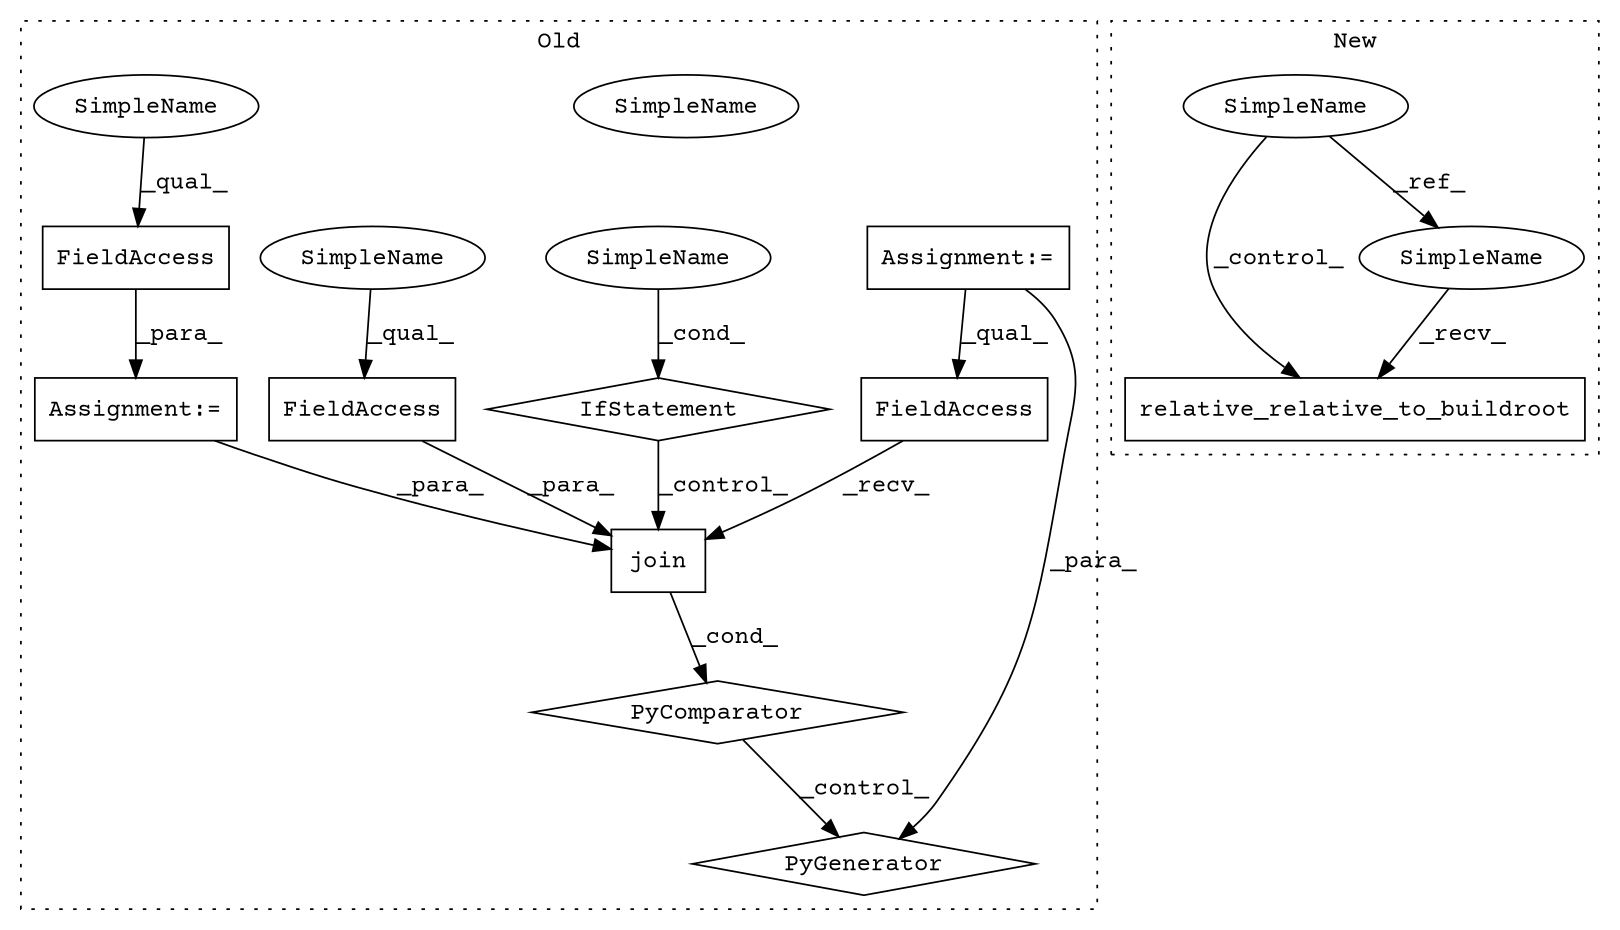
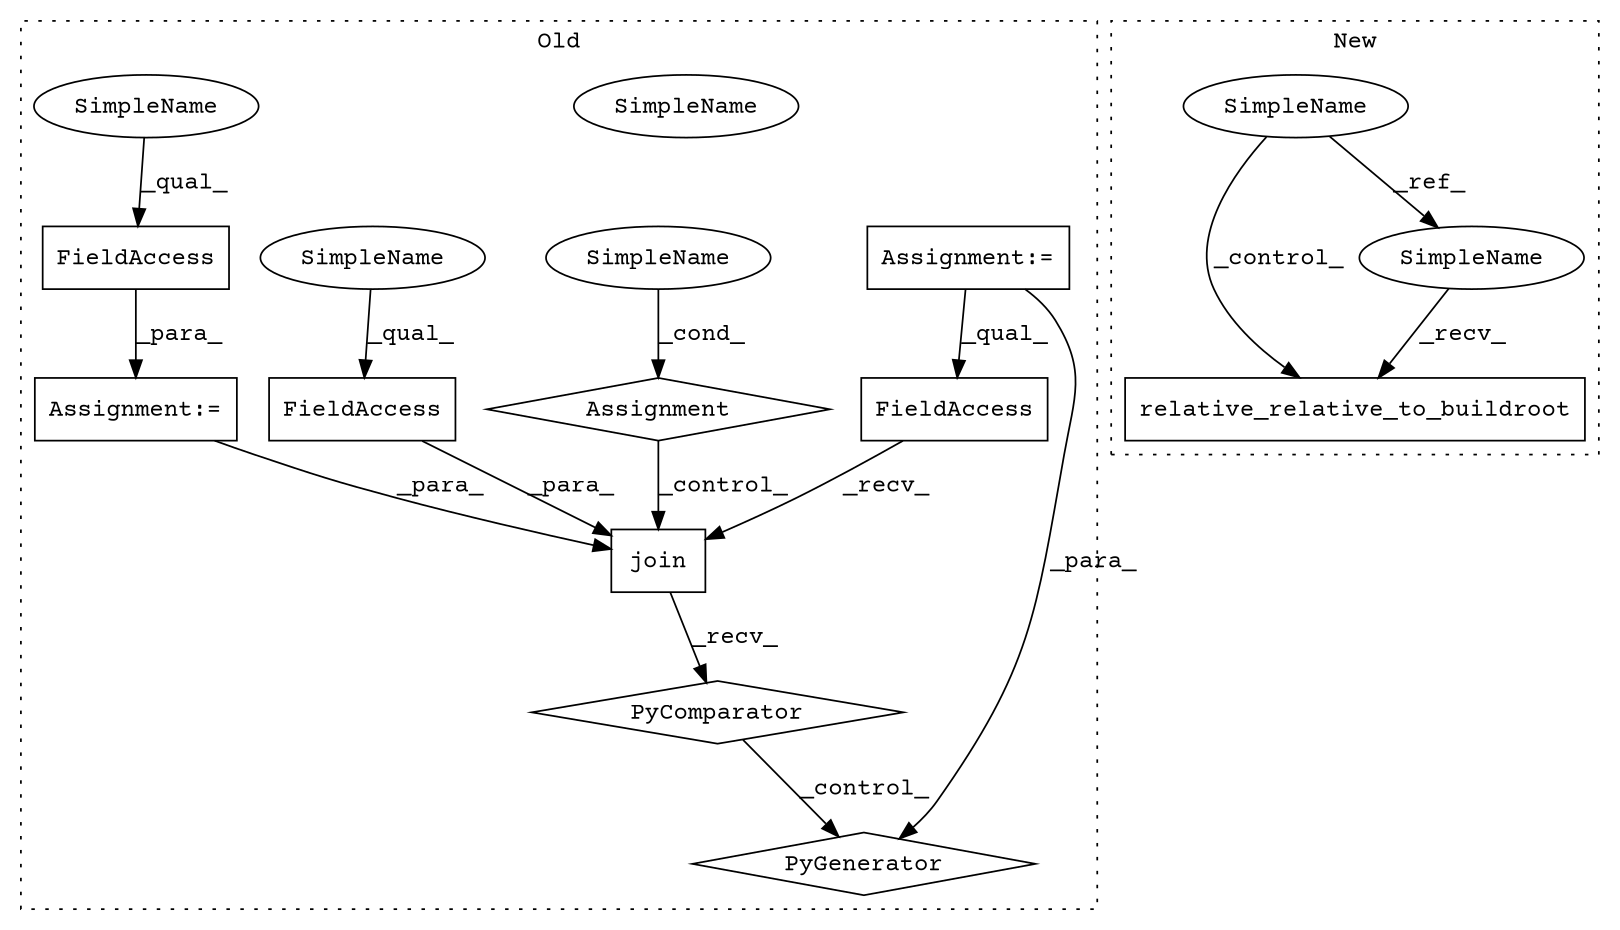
node "IfStatement": label "IfStatement" -> "Assignment"
edge "join" -> "PyComparator": label "_cond_" -> "_recv_"
